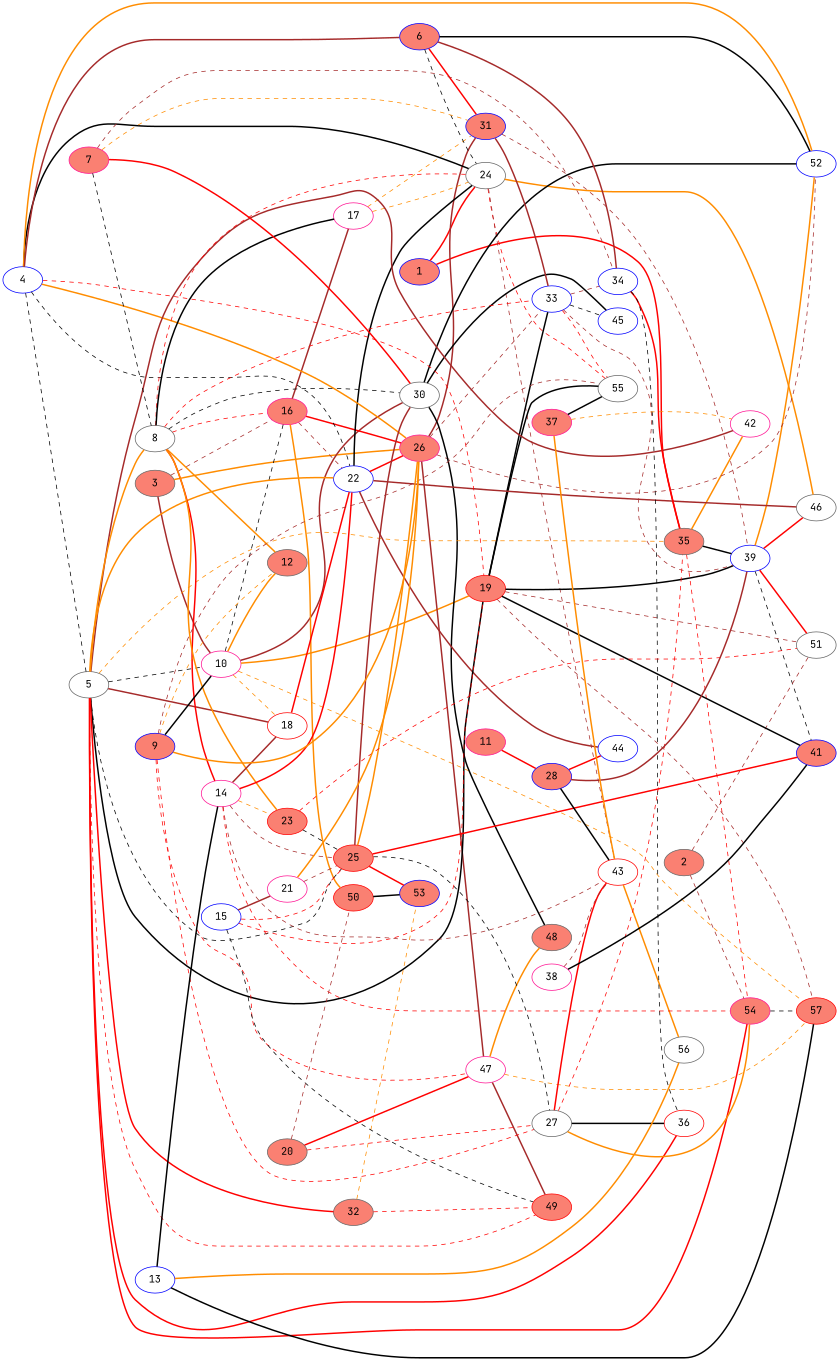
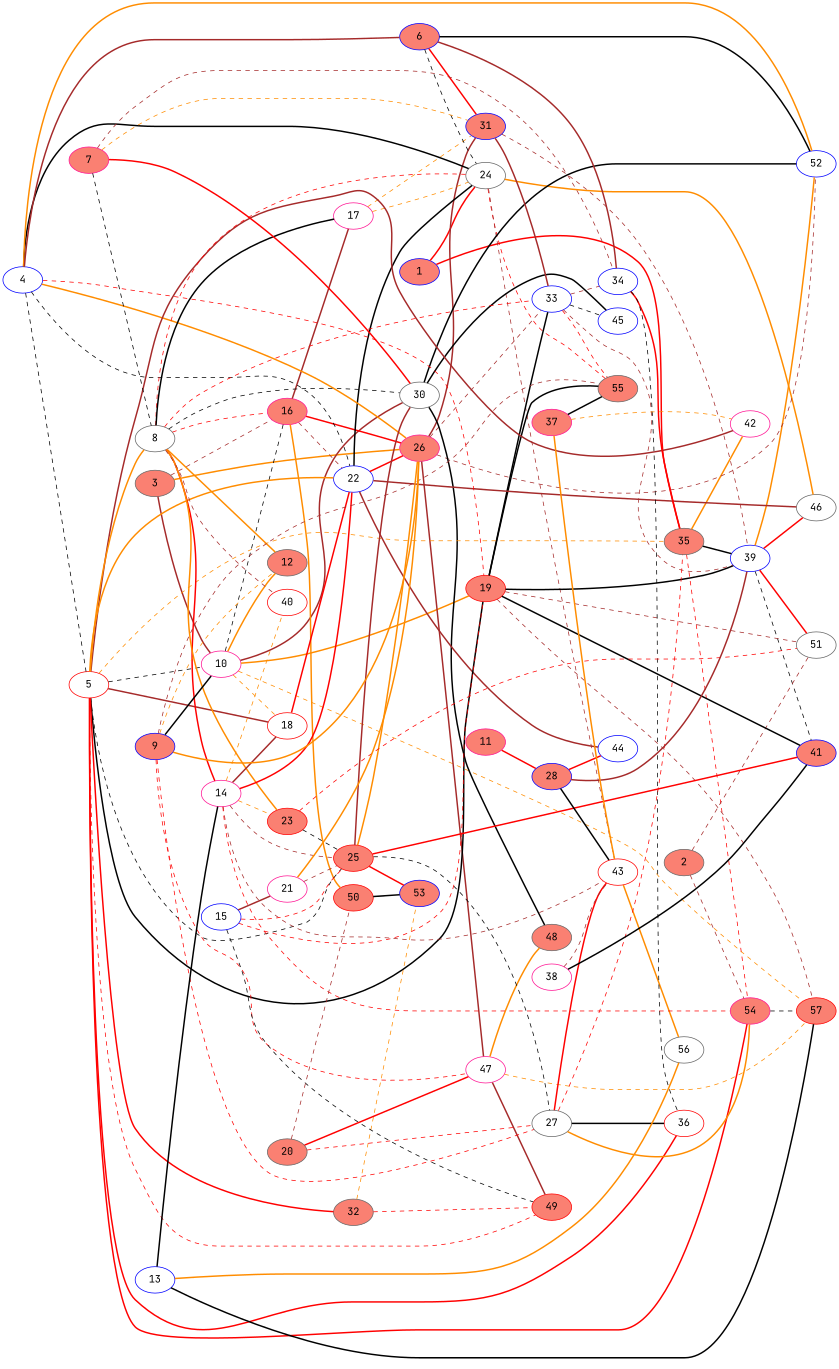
node "55": fillcolor white -> salmon
node "40": added
node "5": color gray40 -> red
